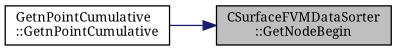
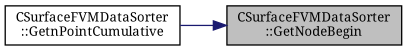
node "GetnPointCumulative ::GetnPointCumulative": label "GetnPointCumulative ::GetnPointCumulative" -> "CSurfaceFVMDataSorter ::GetnPointCumulative"
